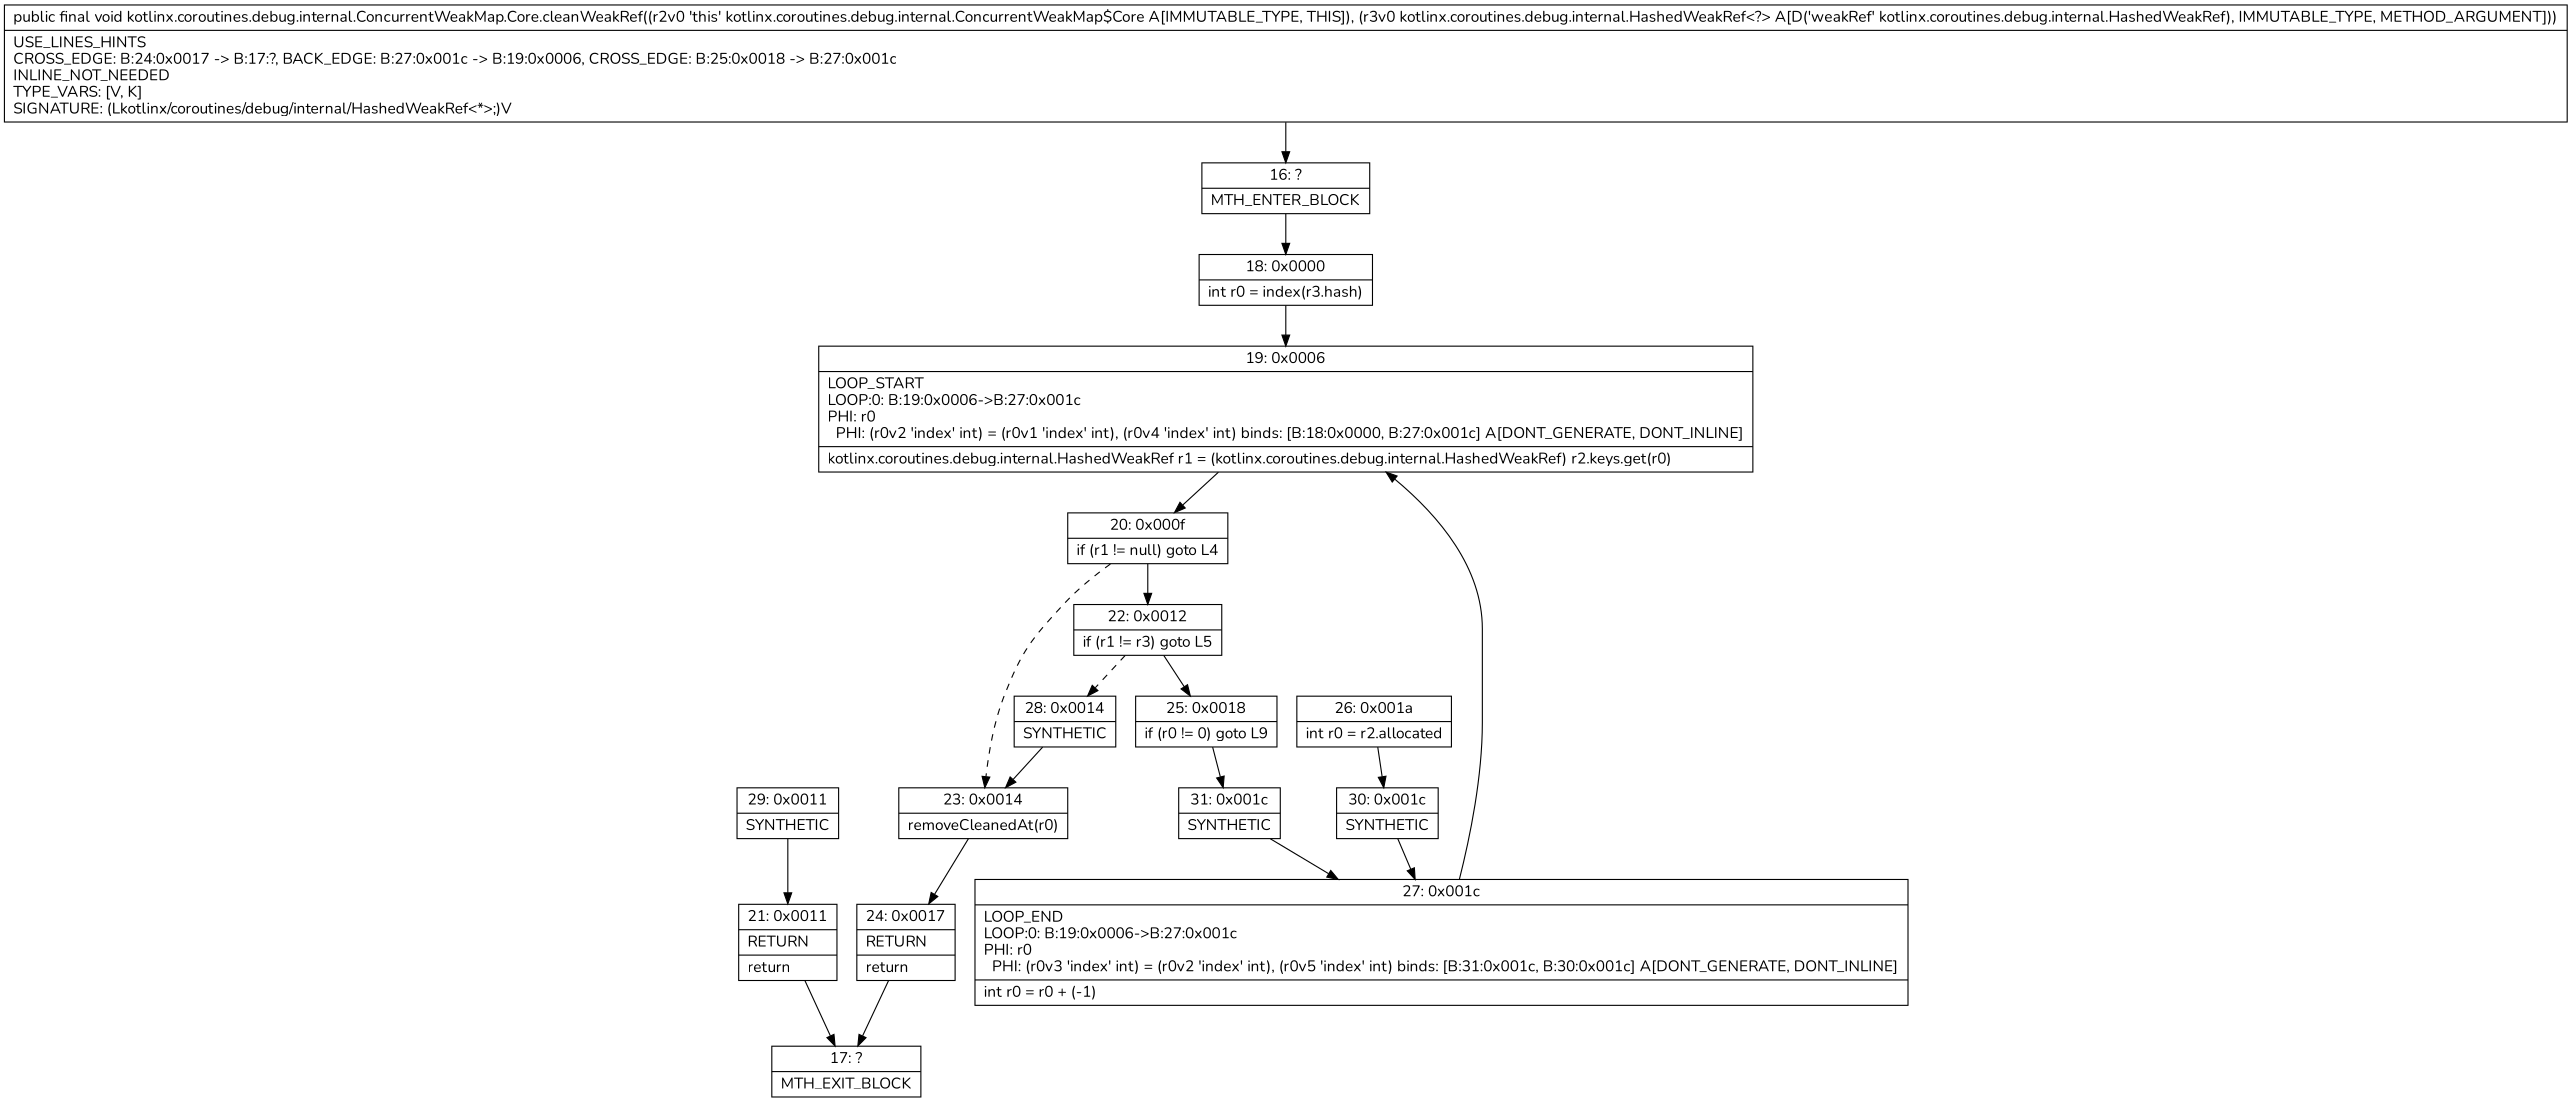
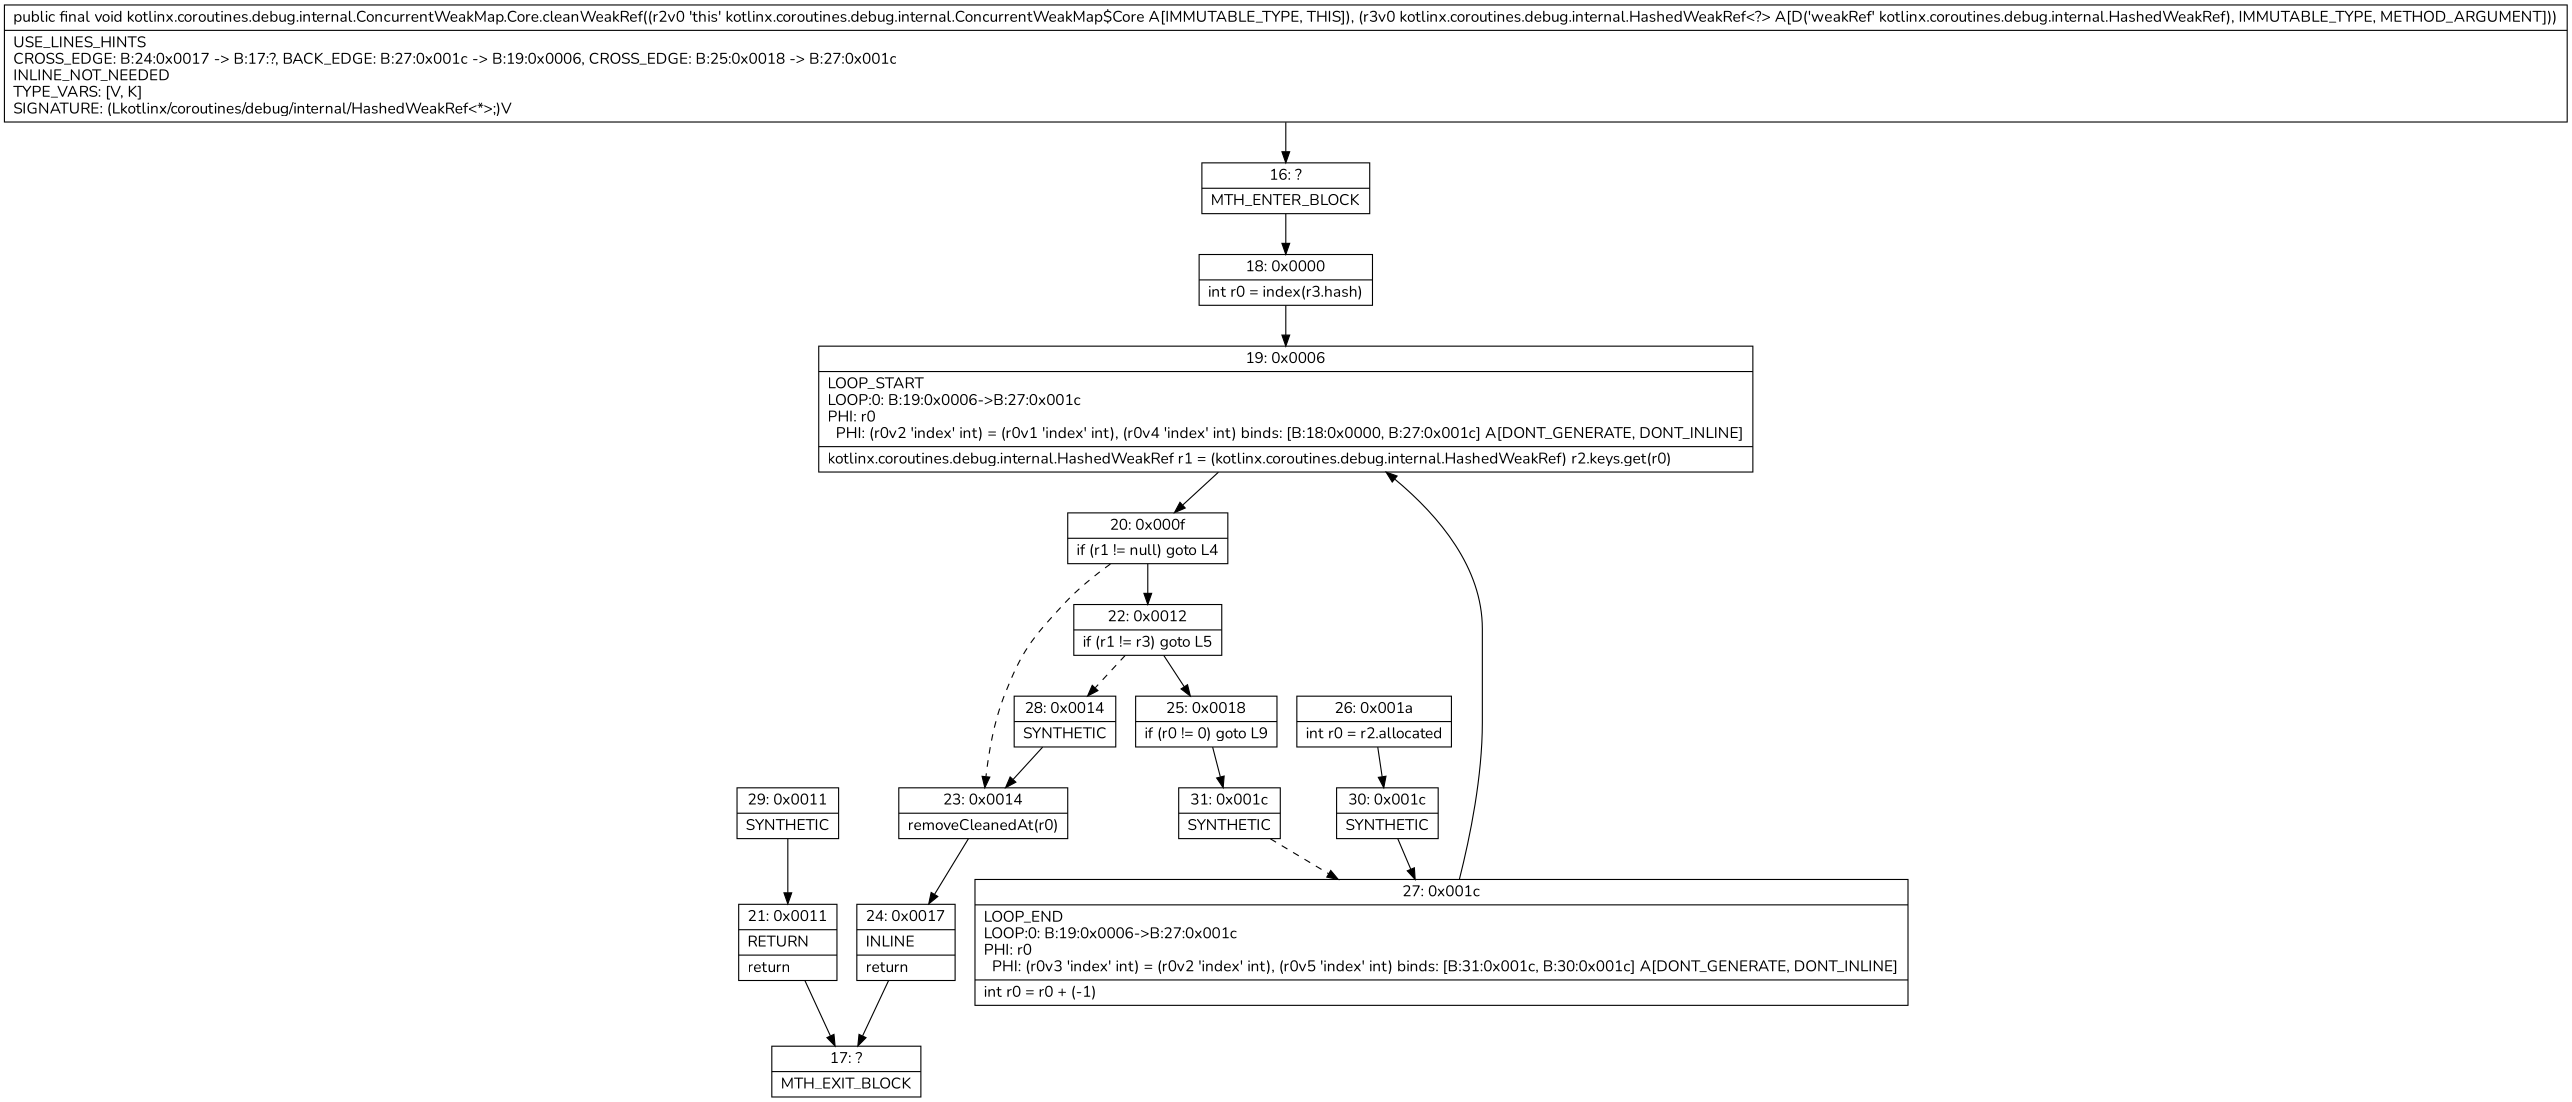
edge "31: 0x001c" -> "27: 0x001c": style solid -> dashed
node "24: 0x0017": text "RETURN" -> "INLINE"
